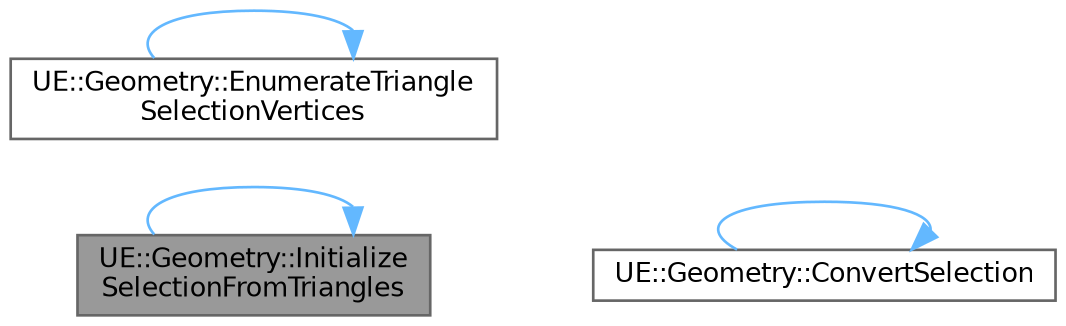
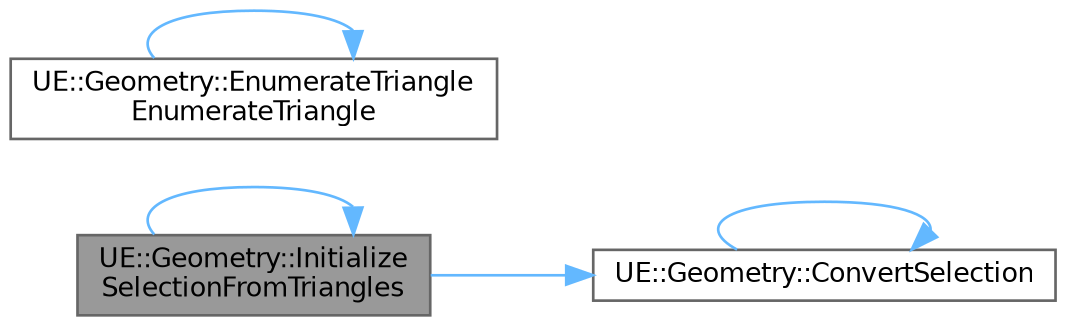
node "UE::Geometry::EnumerateTriangle SelectionVertices": label "UE::Geometry::EnumerateTriangle SelectionVertices" -> "UE::Geometry::EnumerateTriangle EnumerateTriangle"
edge "UE::Geometry::Initialize SelectionFromTriangles" -> "UE::Geometry::ConvertSelection": added
